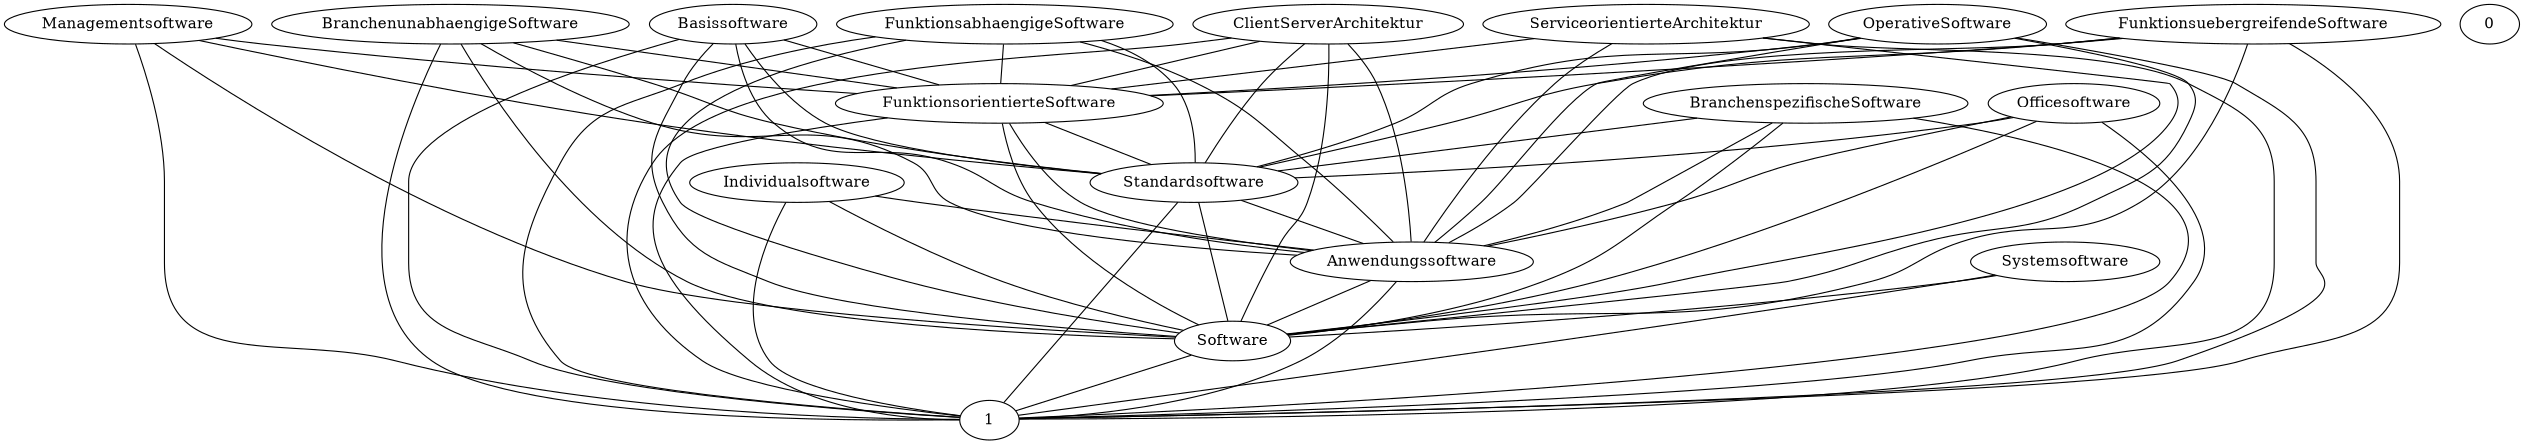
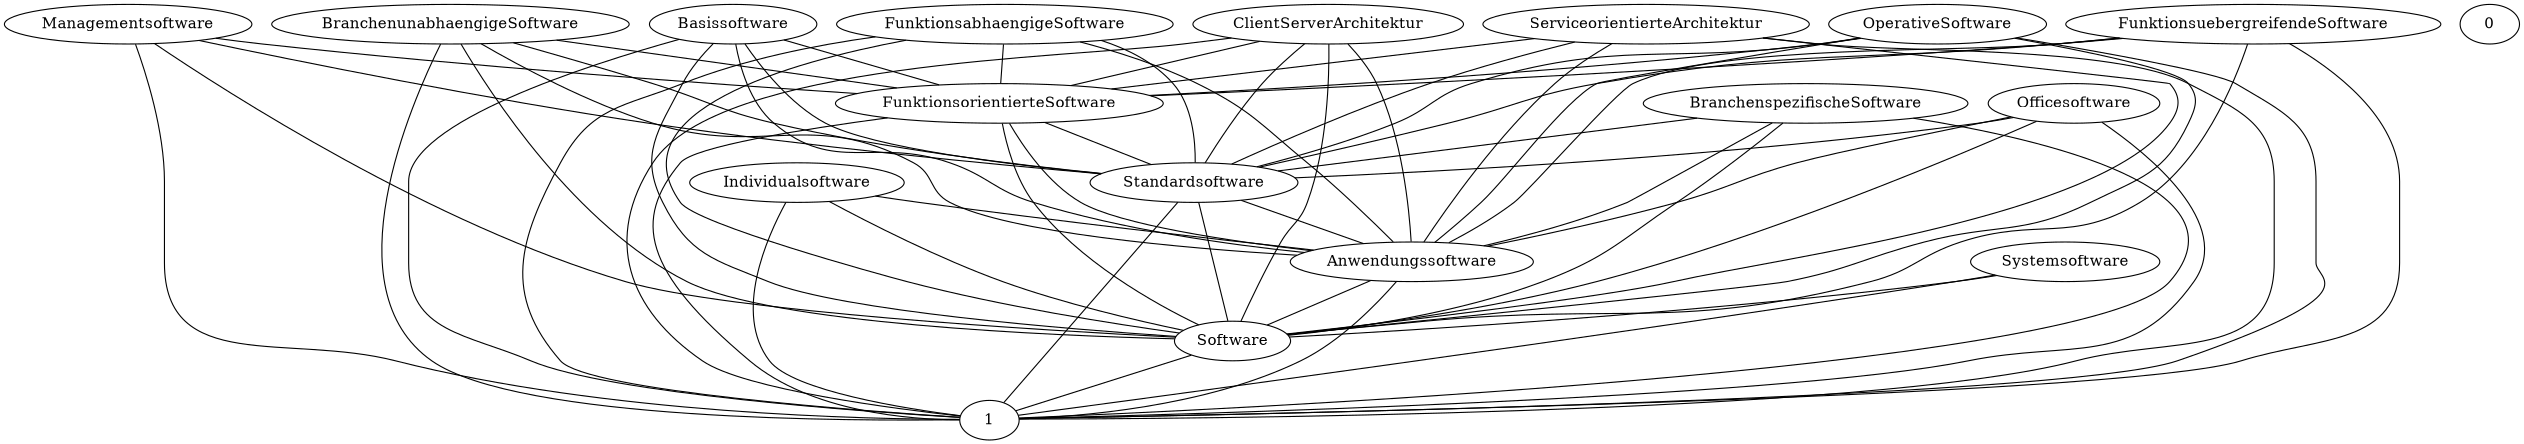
edge "ServiceorientierteArchitektur" -- "Standardsoftware": added
